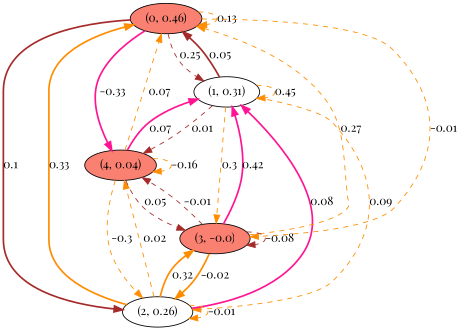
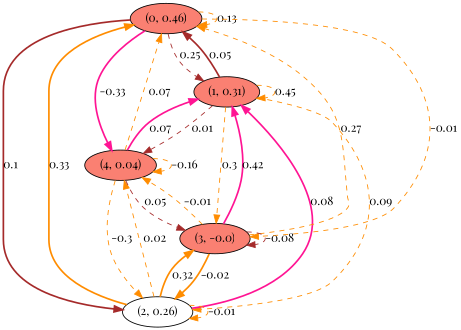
node "(1, 0.31)": fillcolor white -> salmon
edge "(3, -0.0)" -> "(4, 0.04)": color brown -> darkorange
